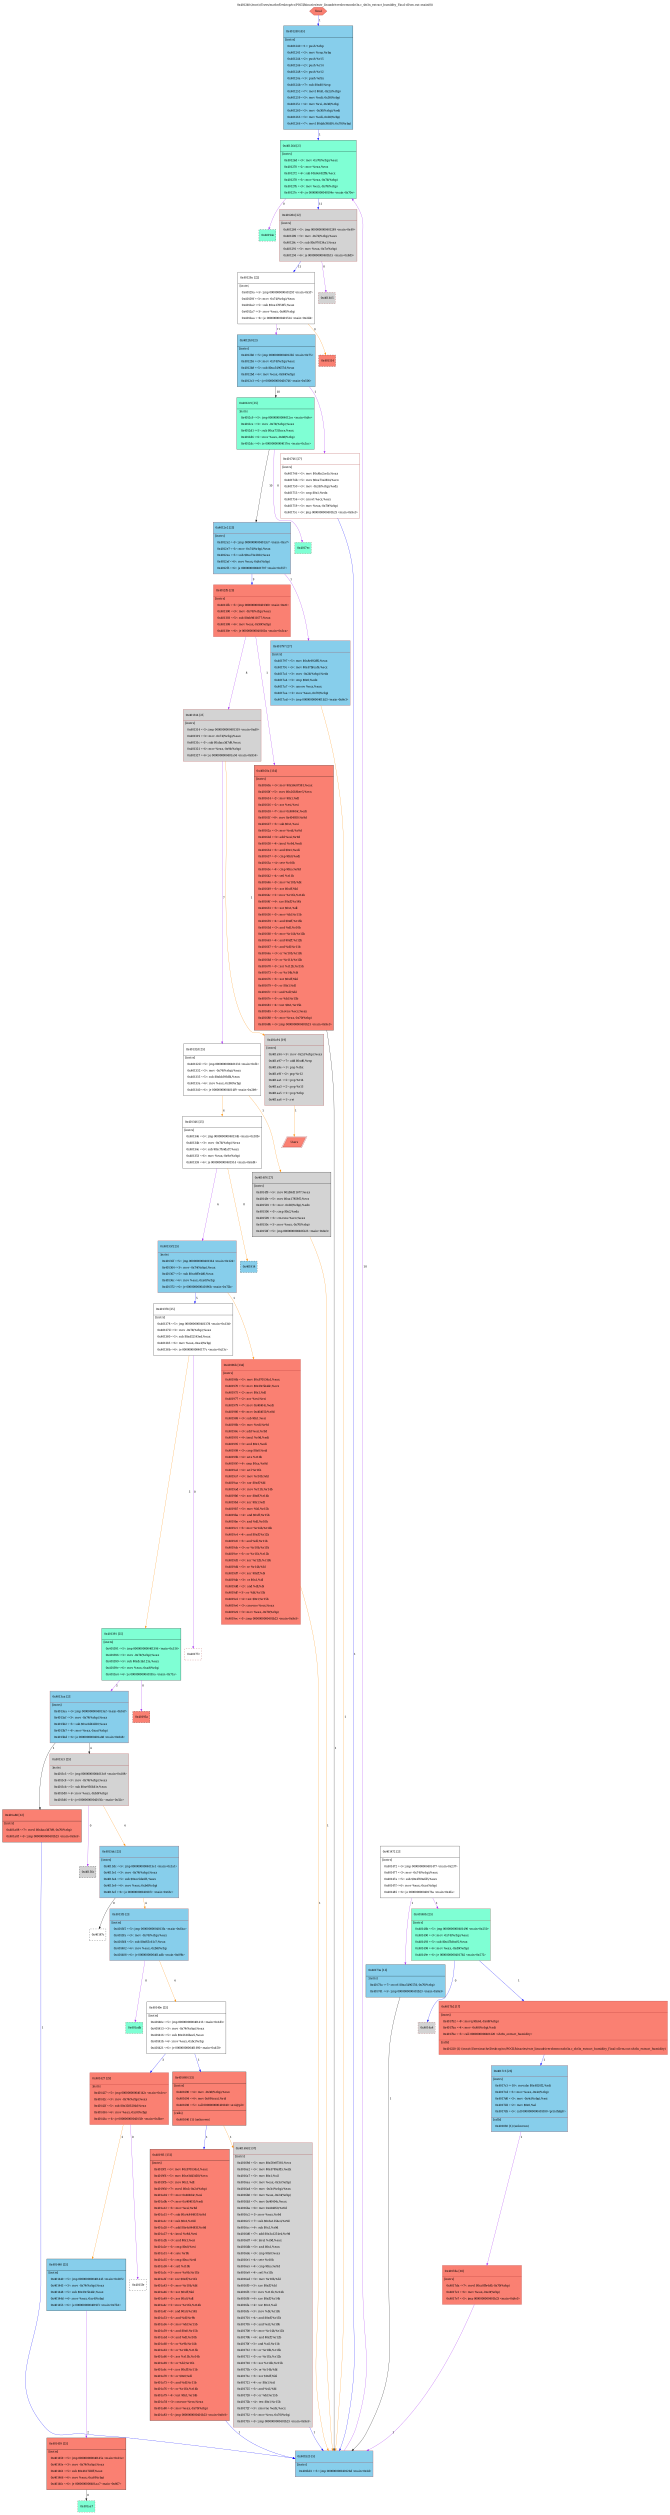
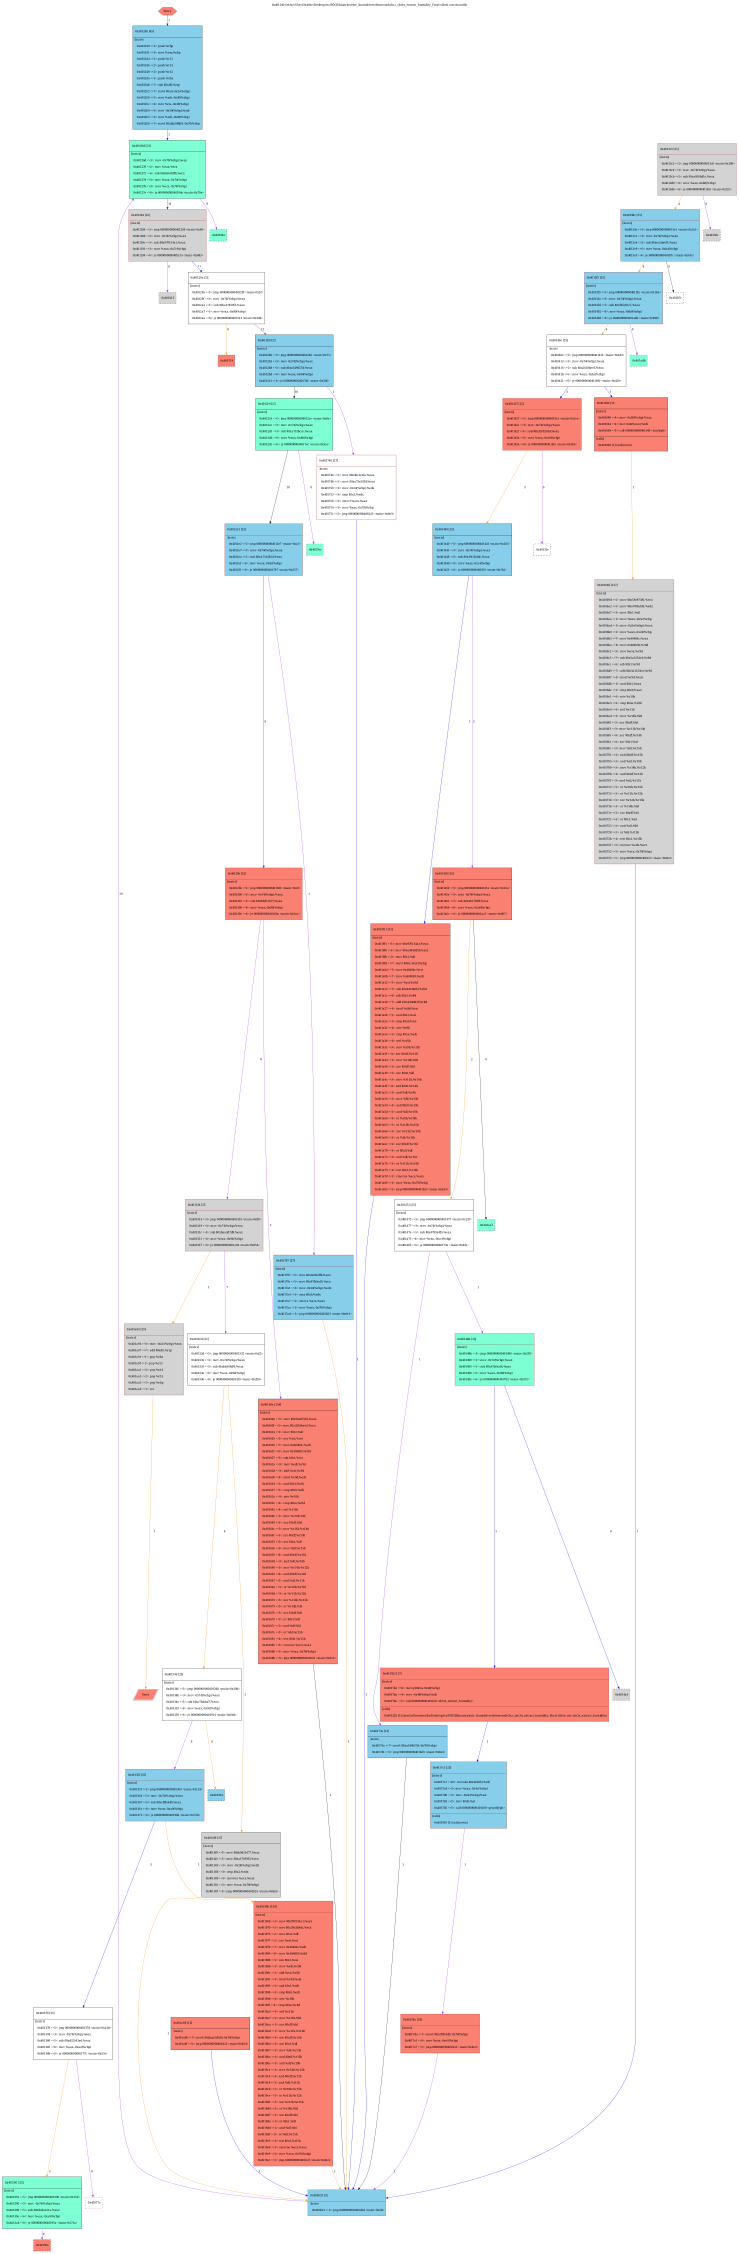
node "Final": label "Final" -> "Entry"
edge "0x401459 [25]" -> "0x401472 [25]": added, label "2"
node "0x4013aa [25]": removed
edge "0x401690 [13]" -> "0x4019f1 [151]": now "0x401440 [25]" -> "0x4019f1 [151]"
